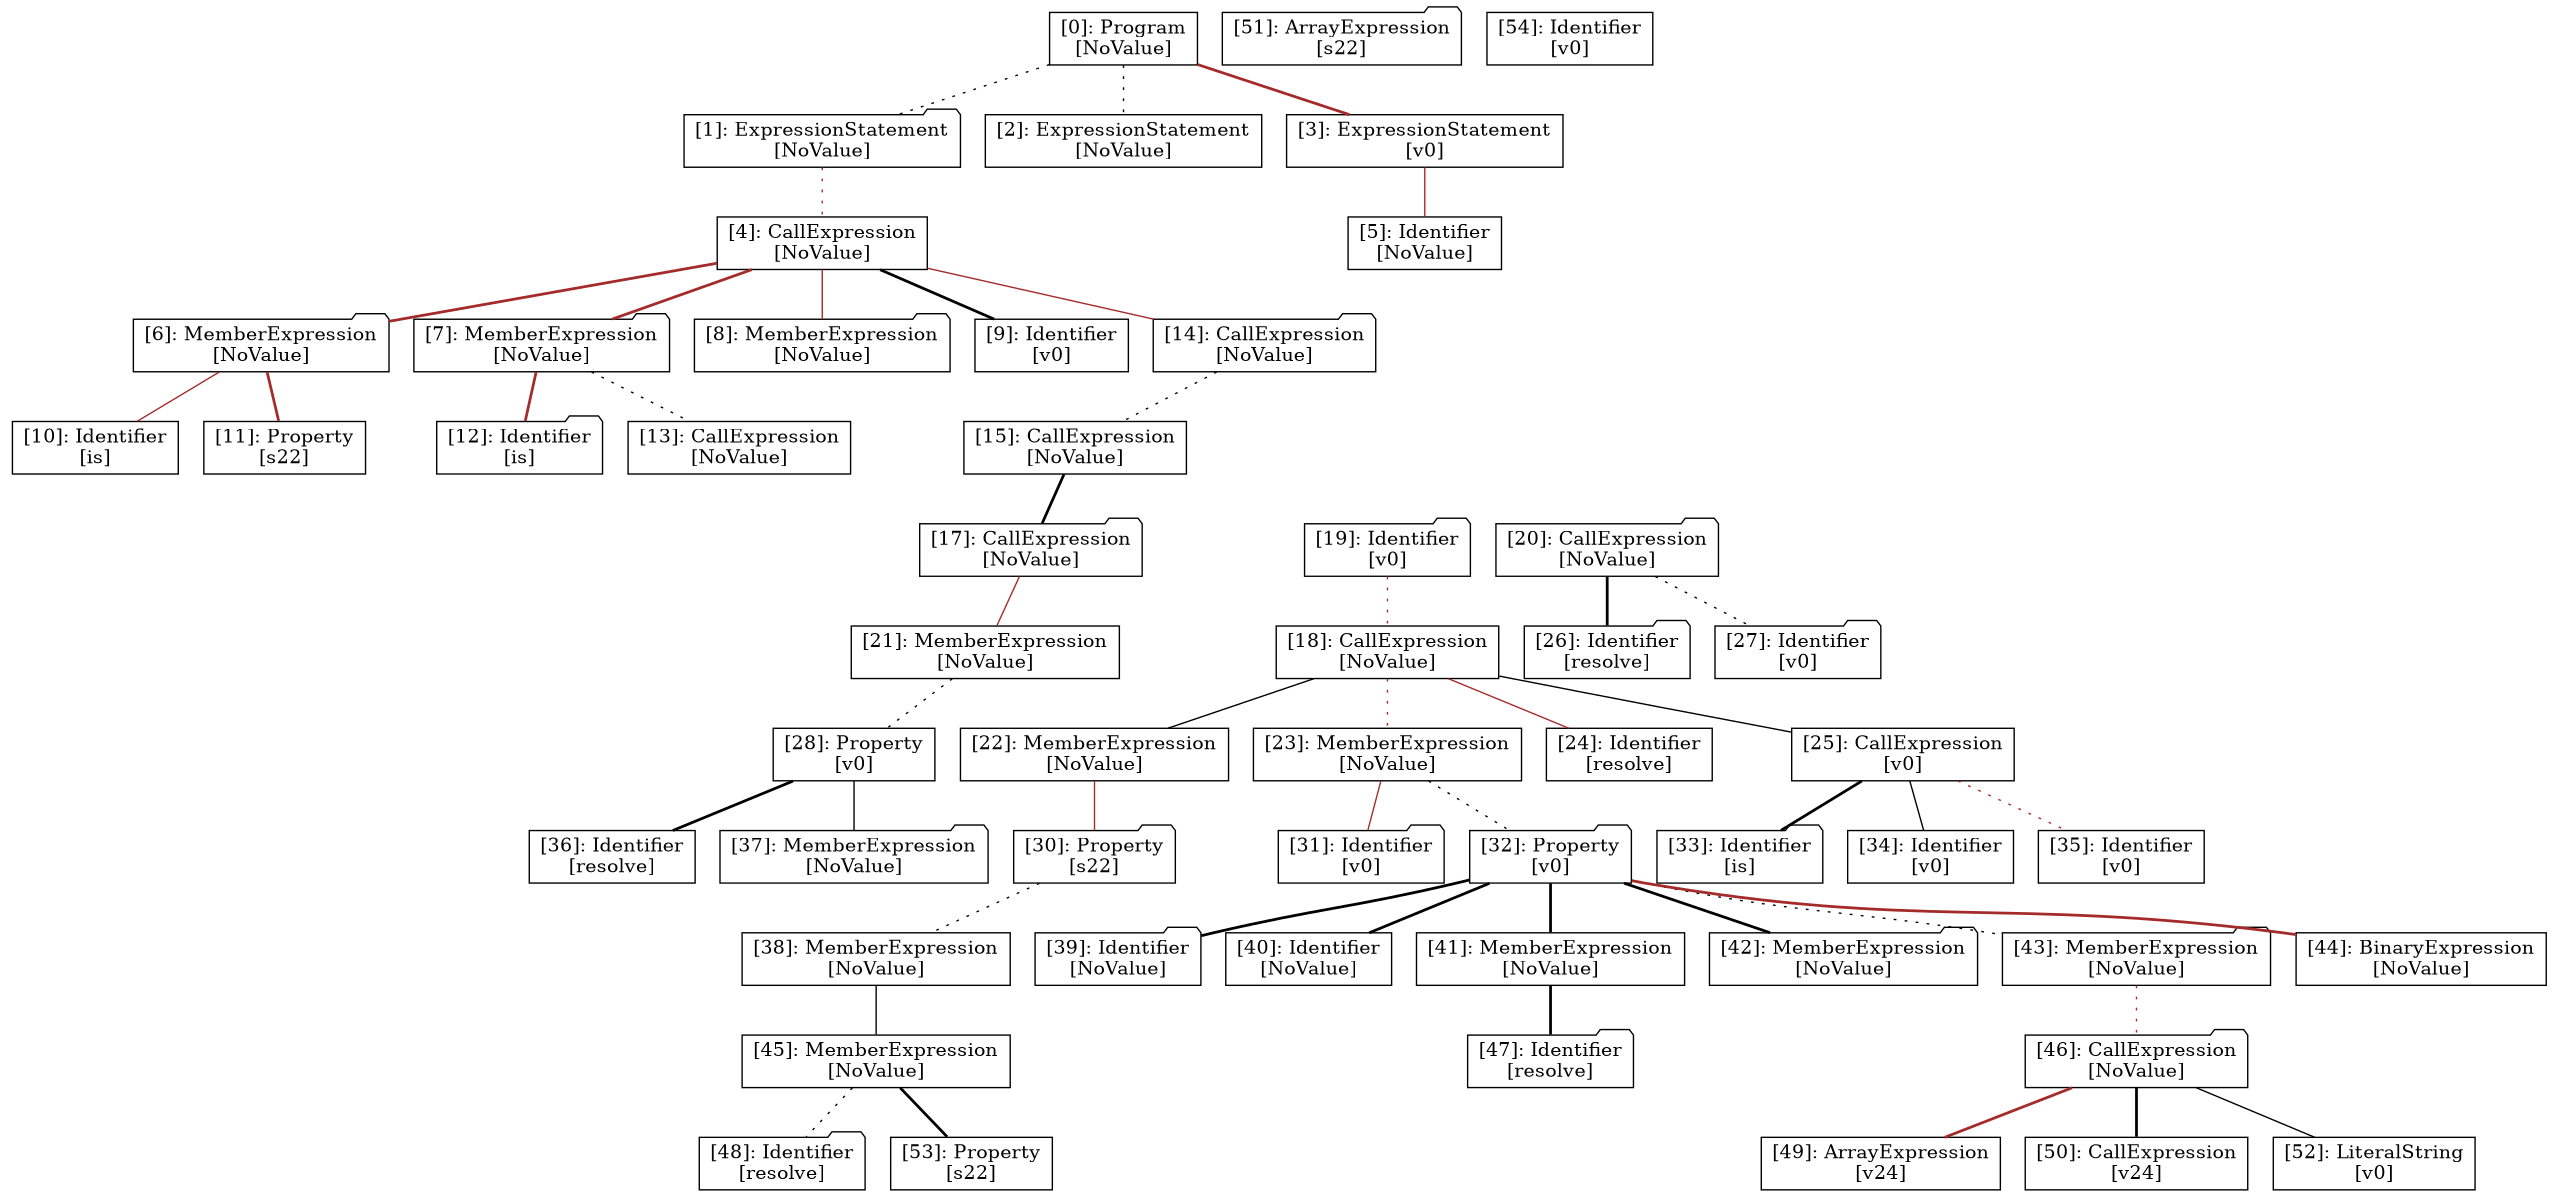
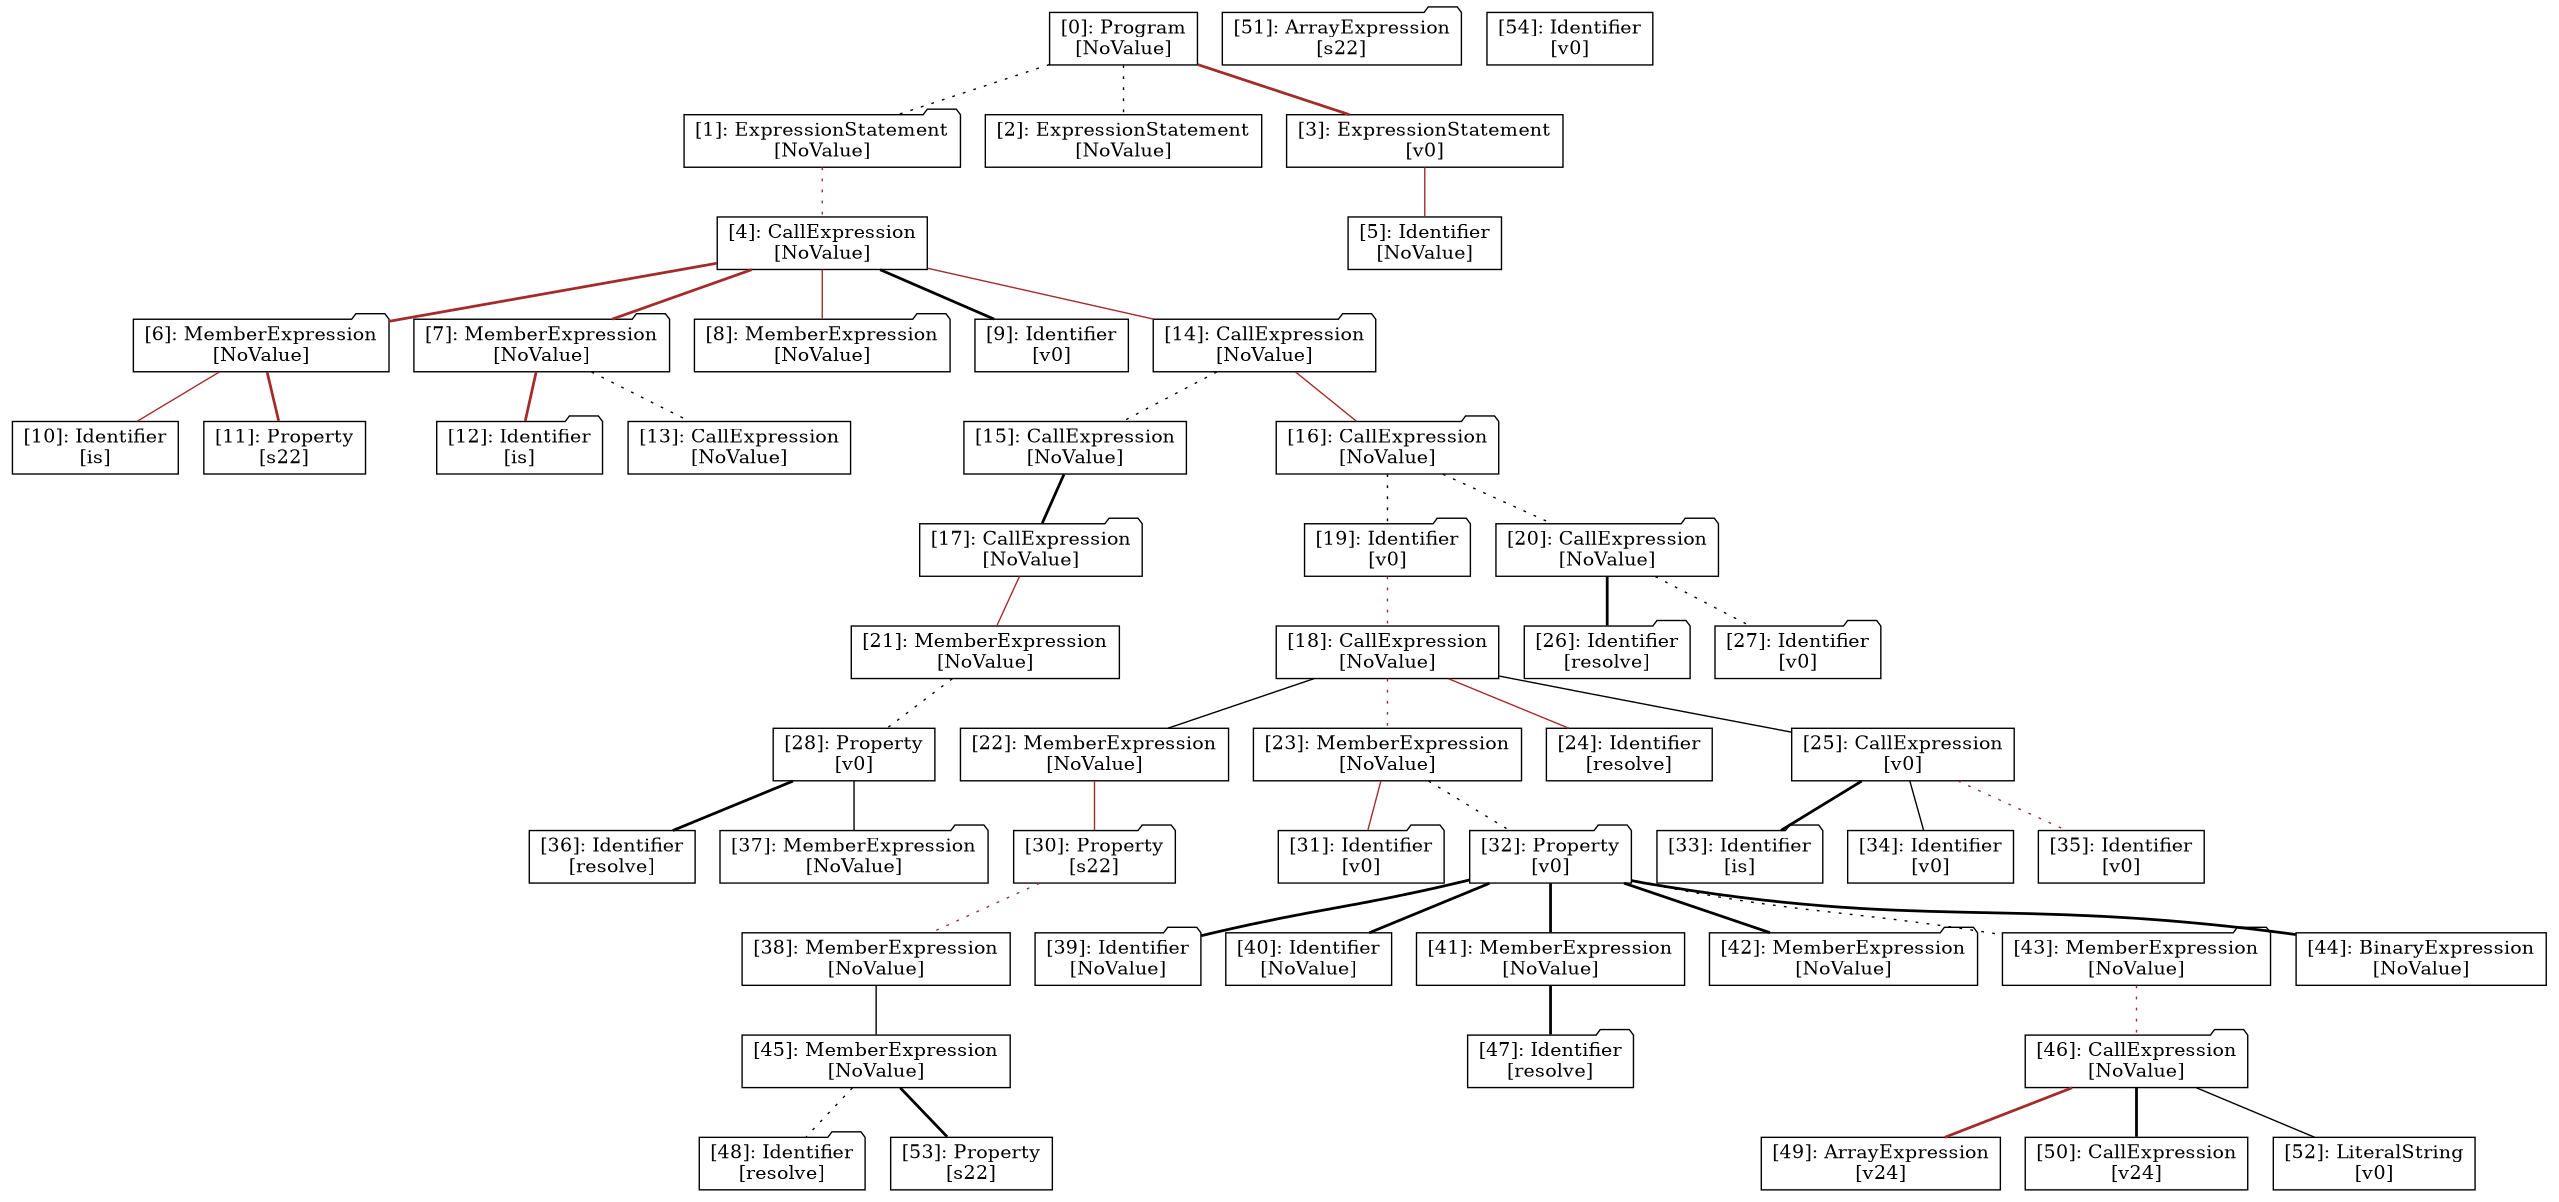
node "[16]: CallExpression [NoValue]": added
edge "[30]: Property [s22]" -- "[38]: MemberExpression [NoValue]": color black -> brown
edge "[32]: Property [v0]" -- "[44]: BinaryExpression [NoValue]": color brown -> black
